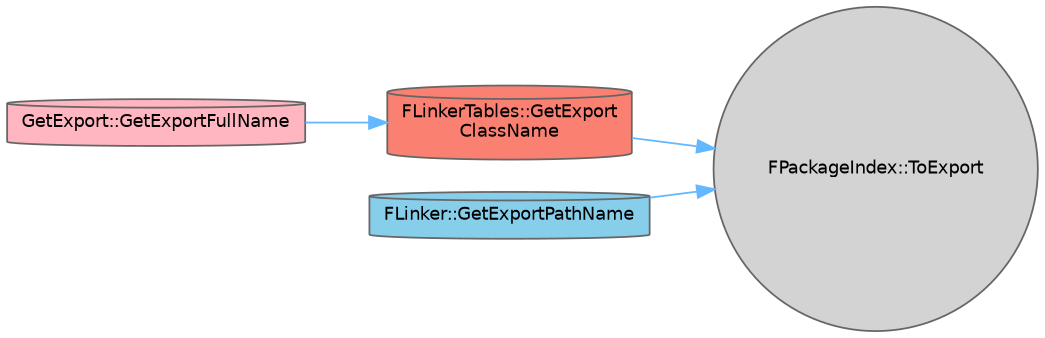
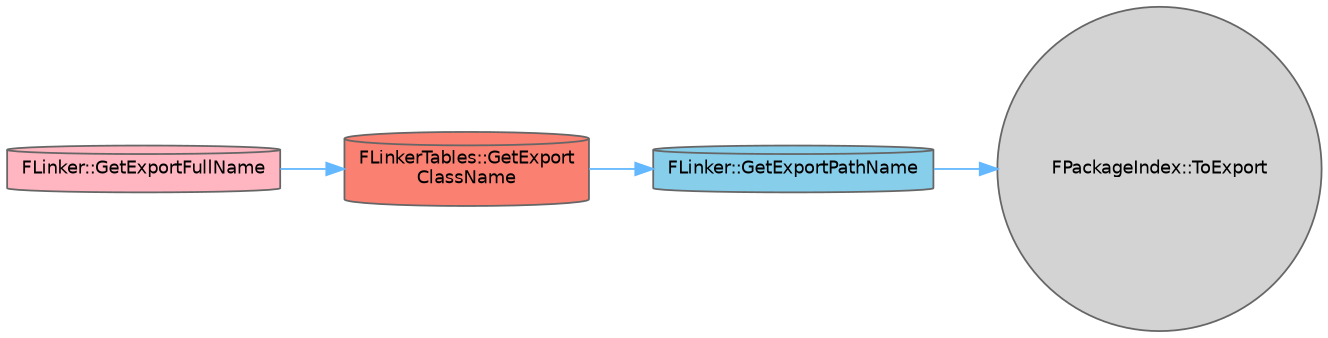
node "GetExport::GetExportFullName": label "GetExport::GetExportFullName" -> "FLinker::GetExportFullName"
edge "FLinkerTables::GetExport ClassName" -> "FPackageIndex::ToExport": now "FLinkerTables::GetExport ClassName" -> "FLinker::GetExportPathName"
